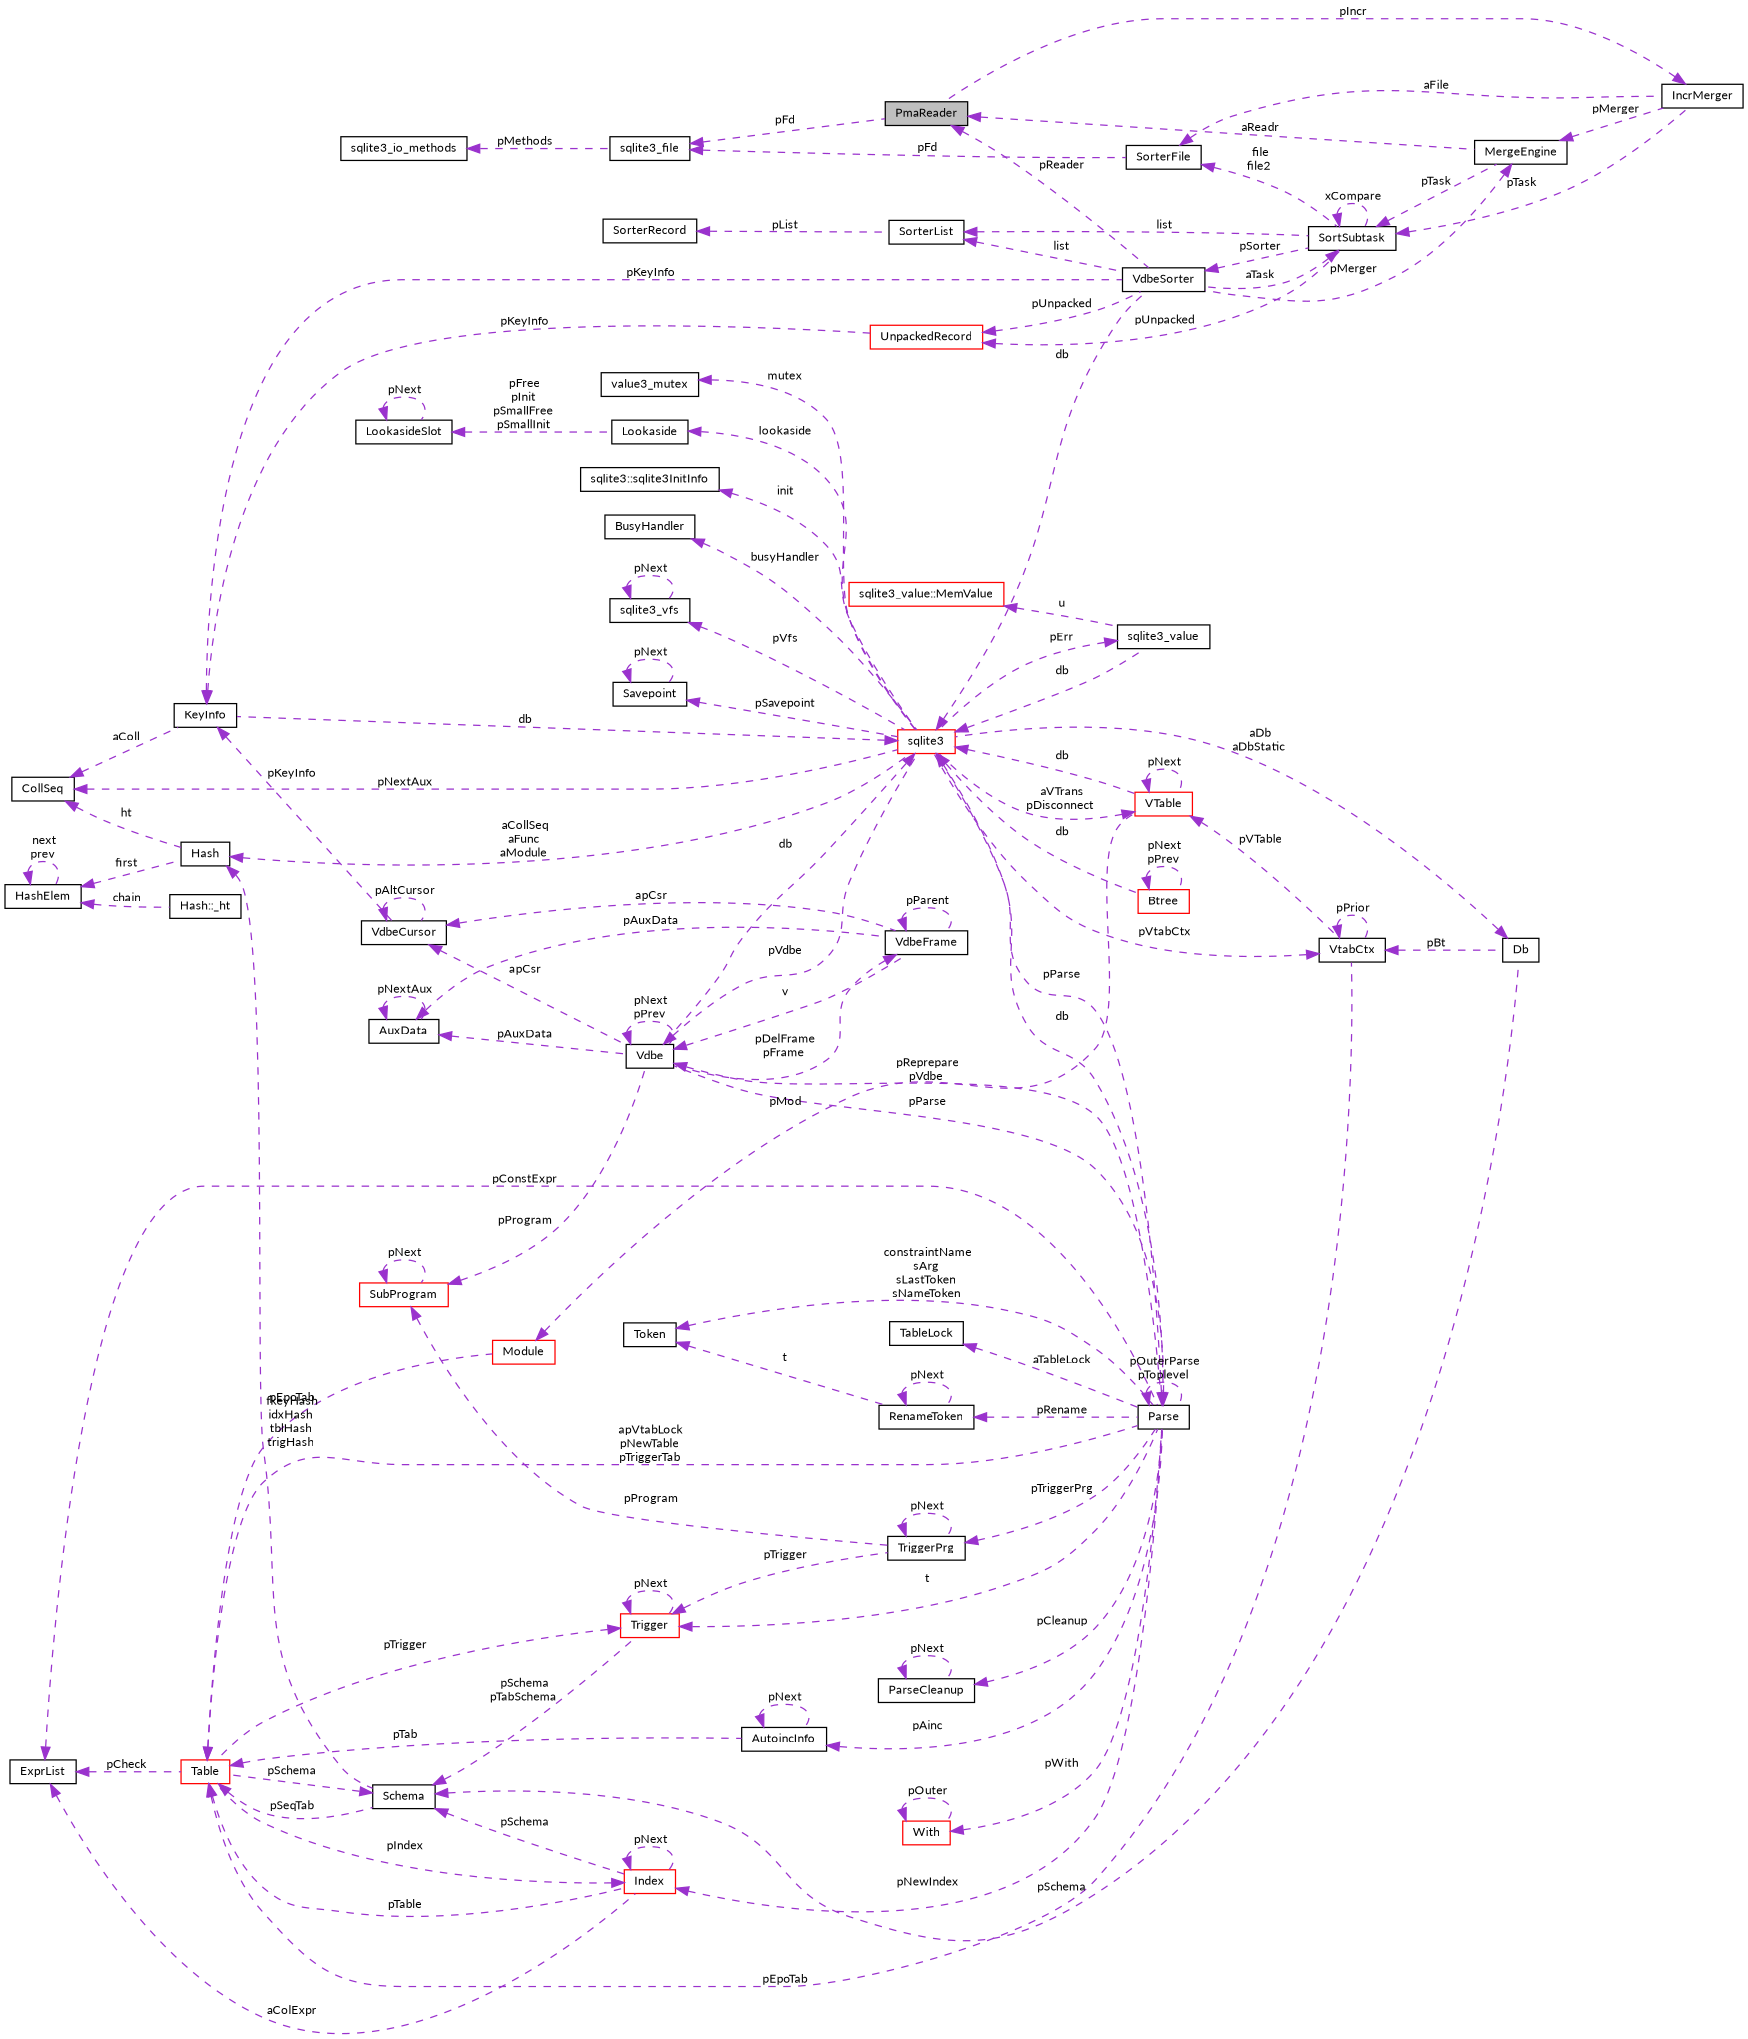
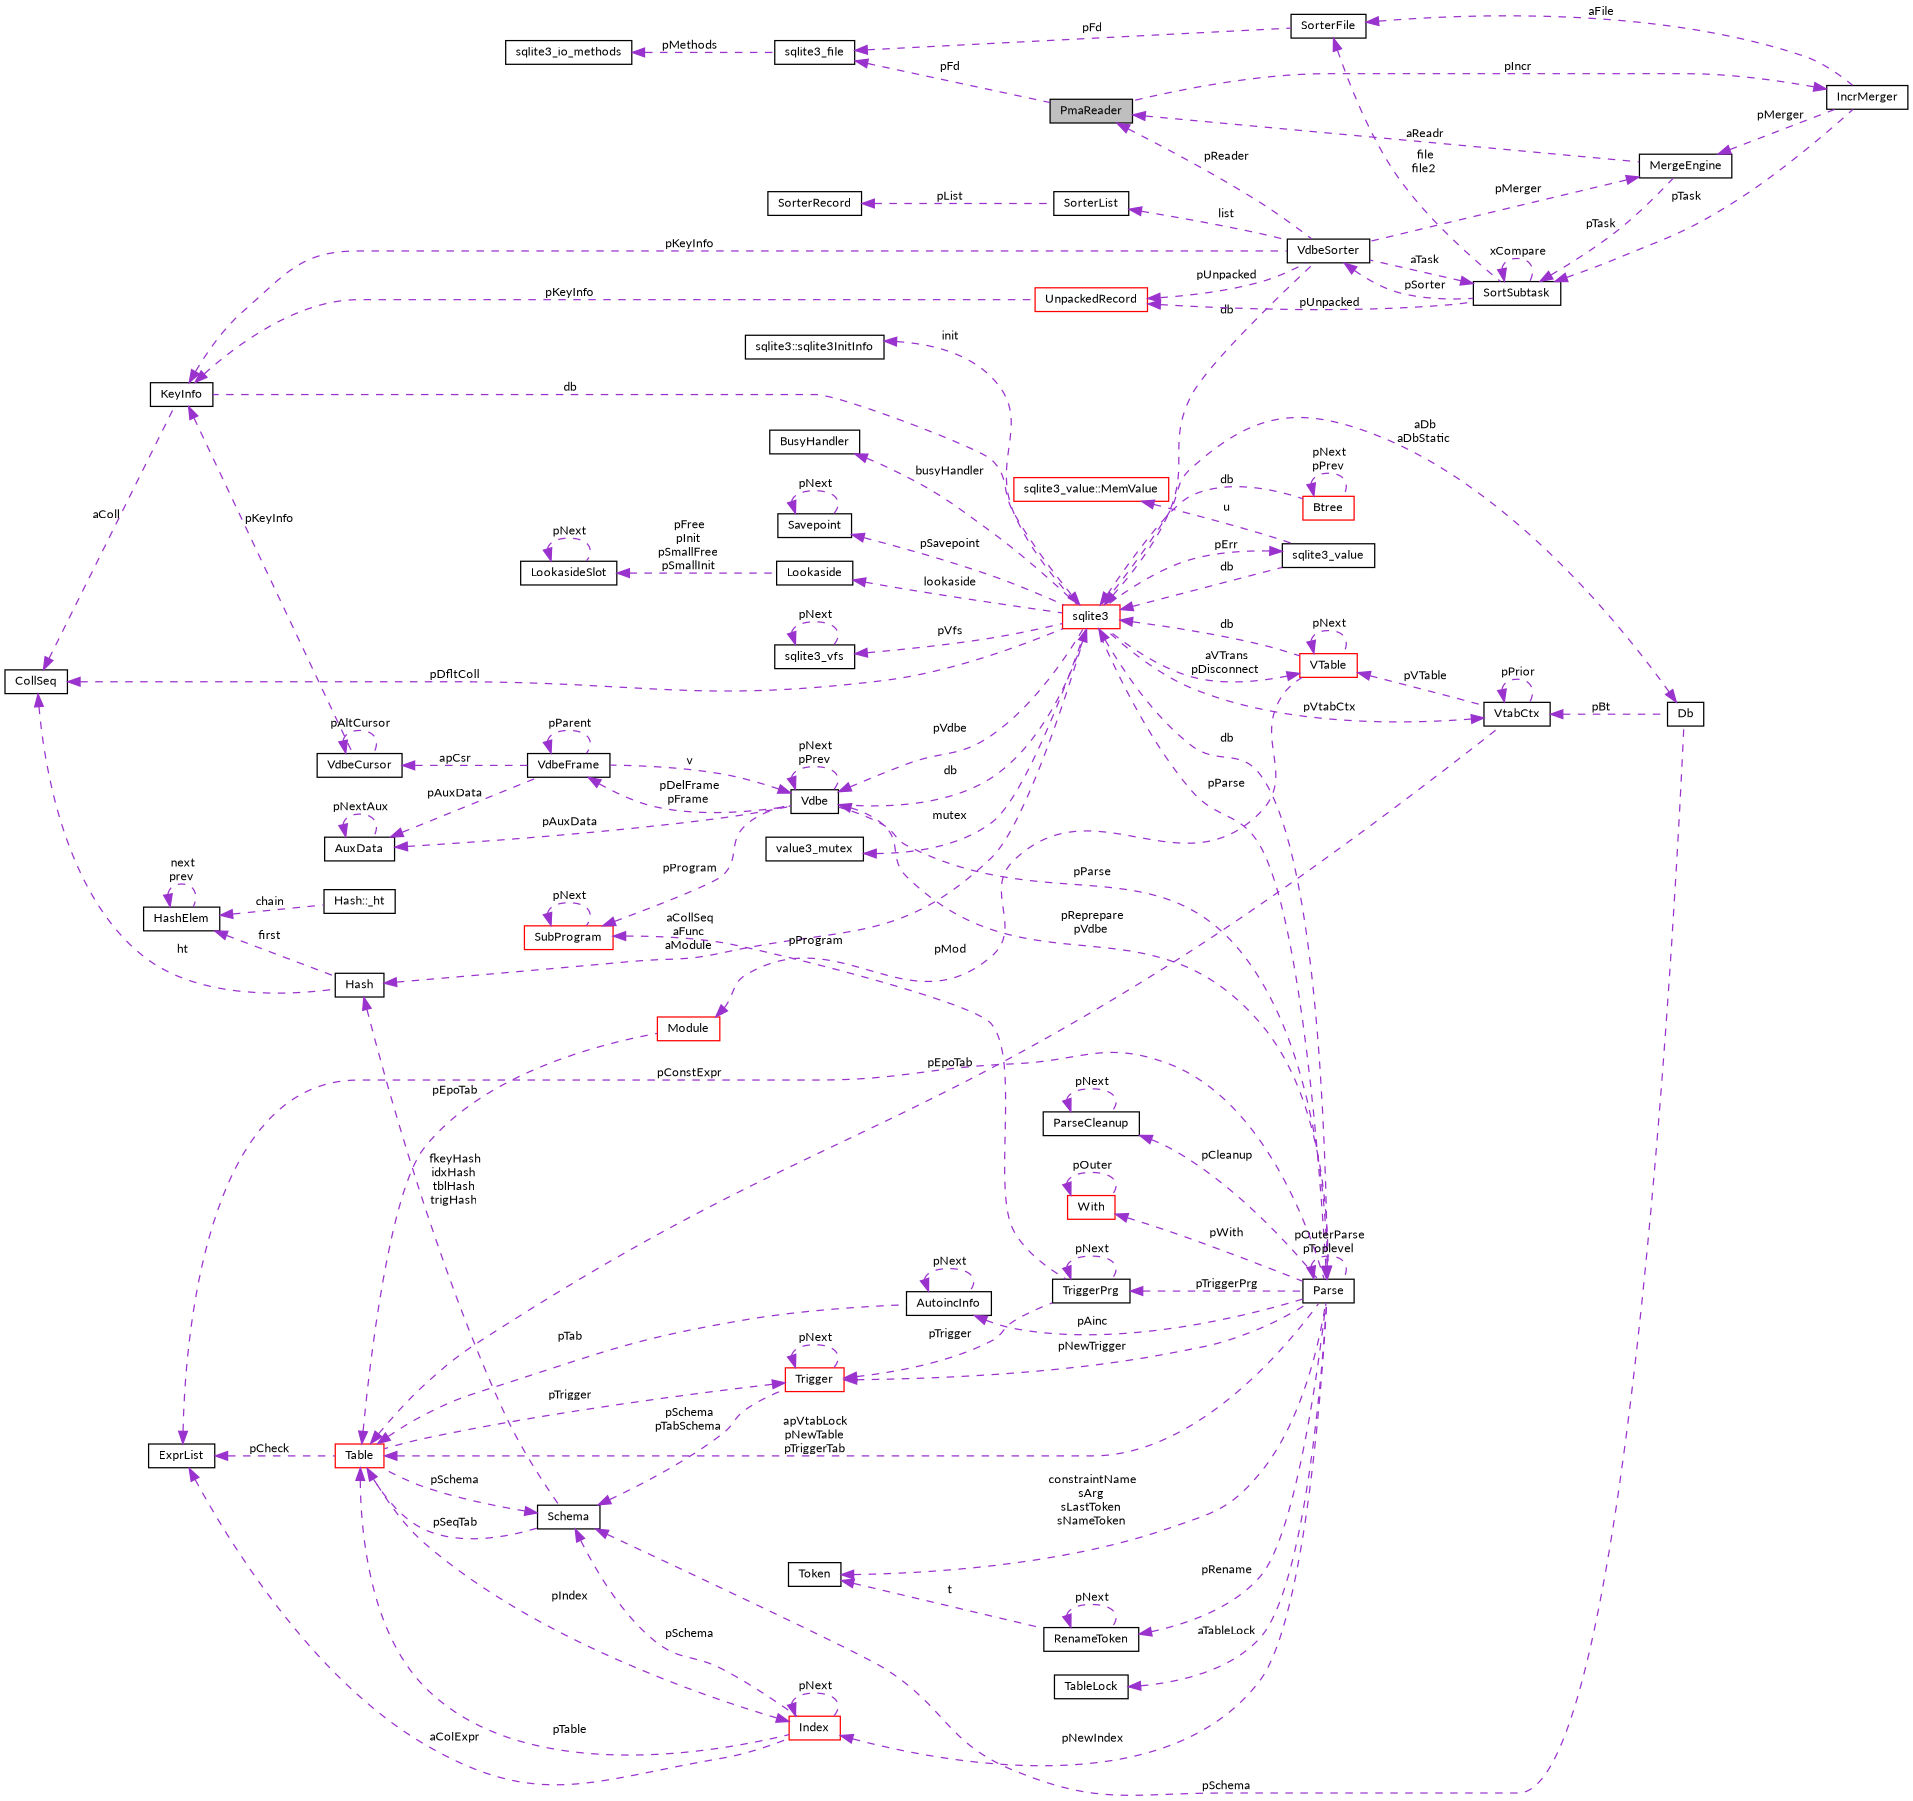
edge "SortSubtask" -> "SorterList": removed, label "list"
edge "sqlite3" -> "CollSeq": label " pNextAux" -> " pDfltColl"
edge "Vdbe" -> "VdbeCursor": removed, label "apCsr"
edge "Parse" -> "Trigger": label " t" -> " pNewTrigger"
